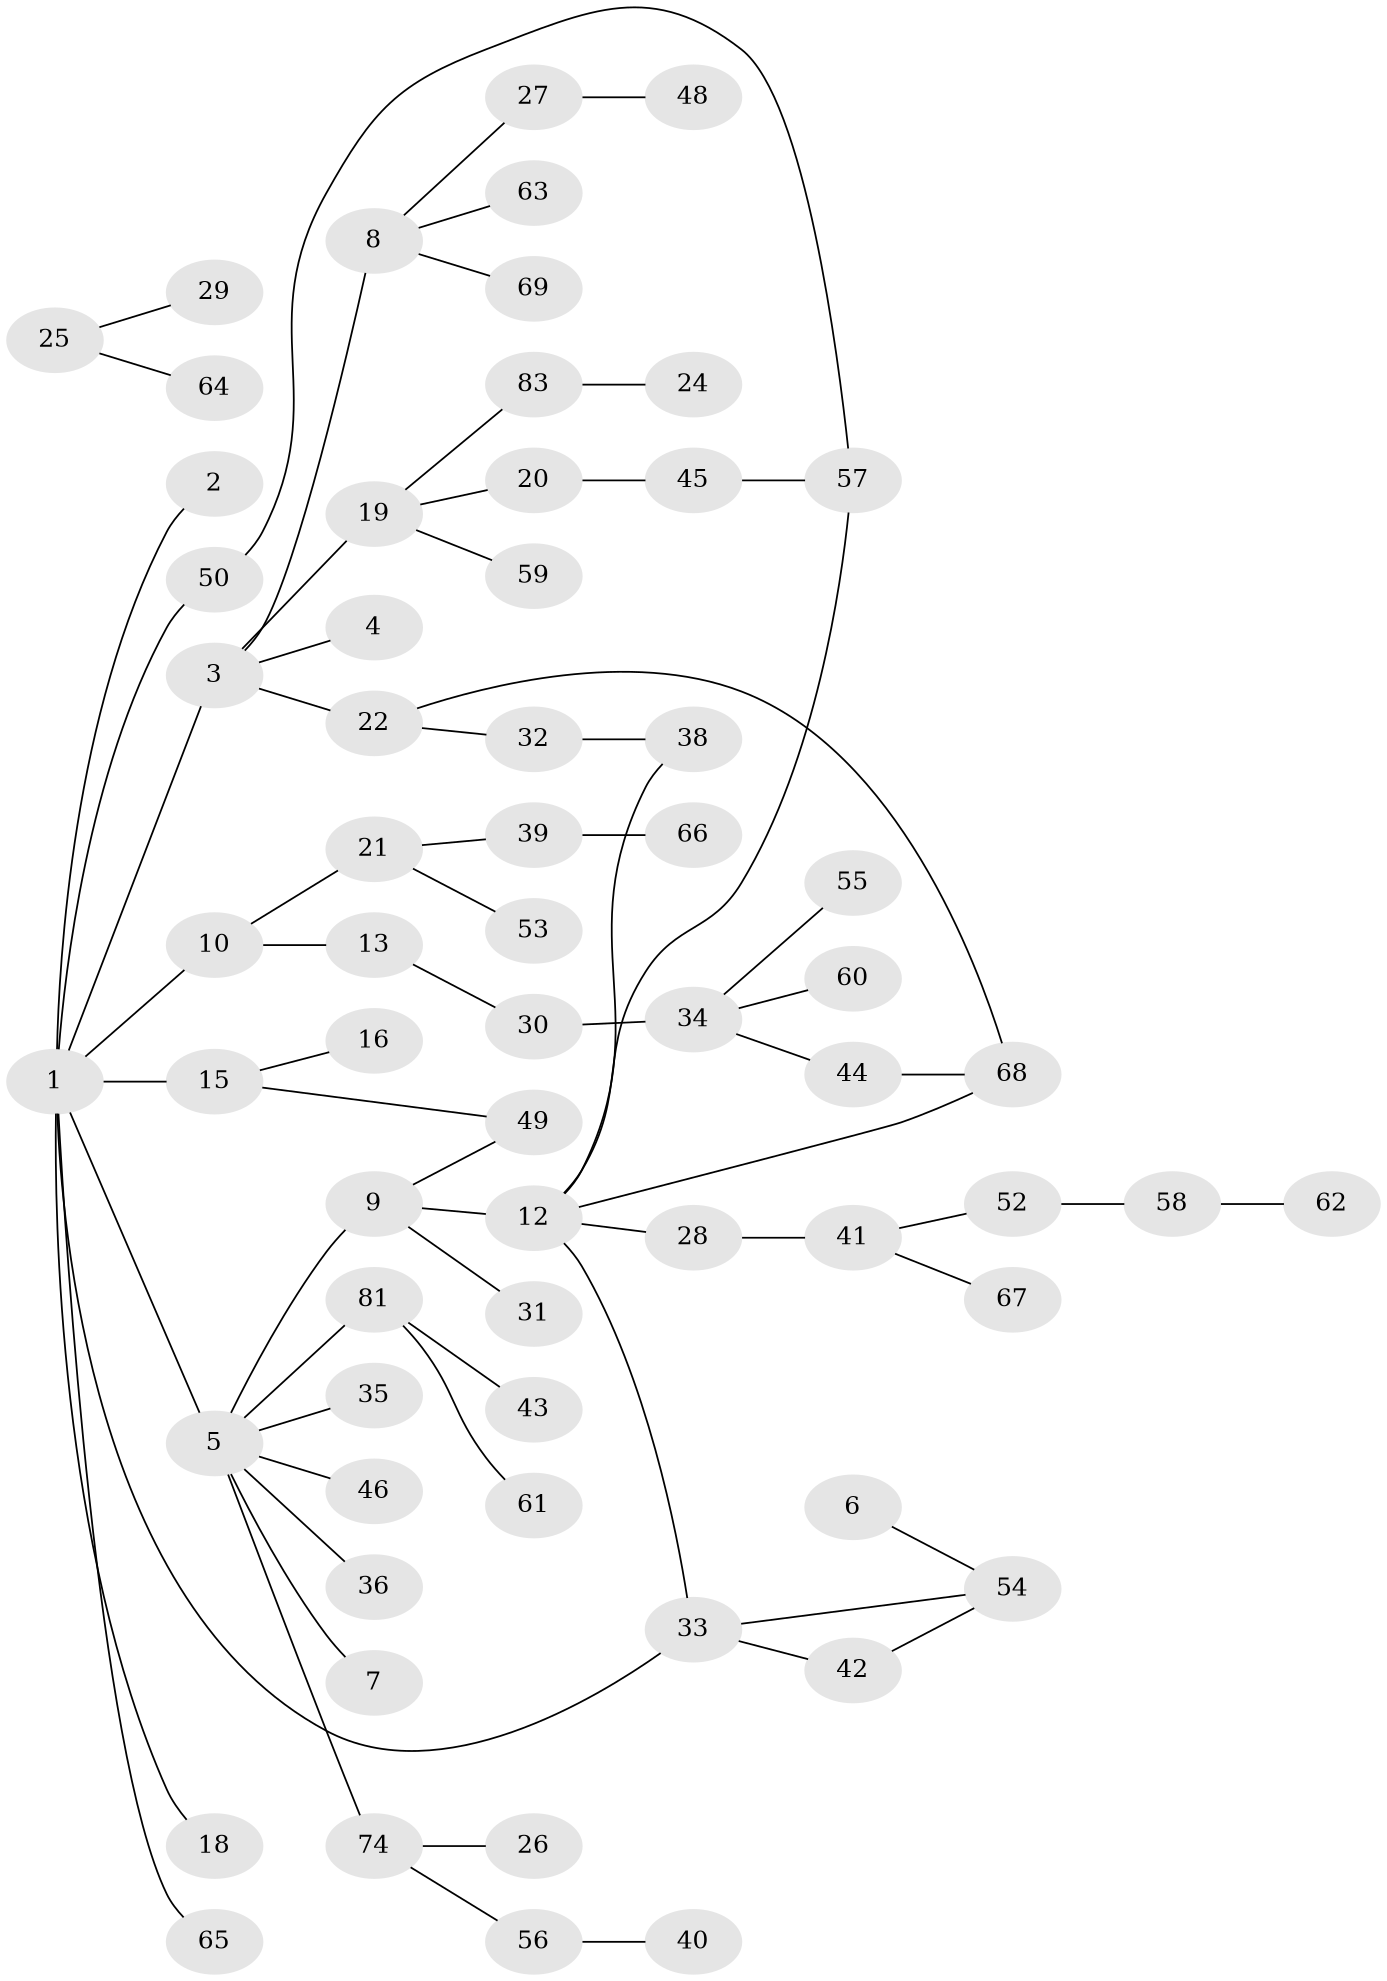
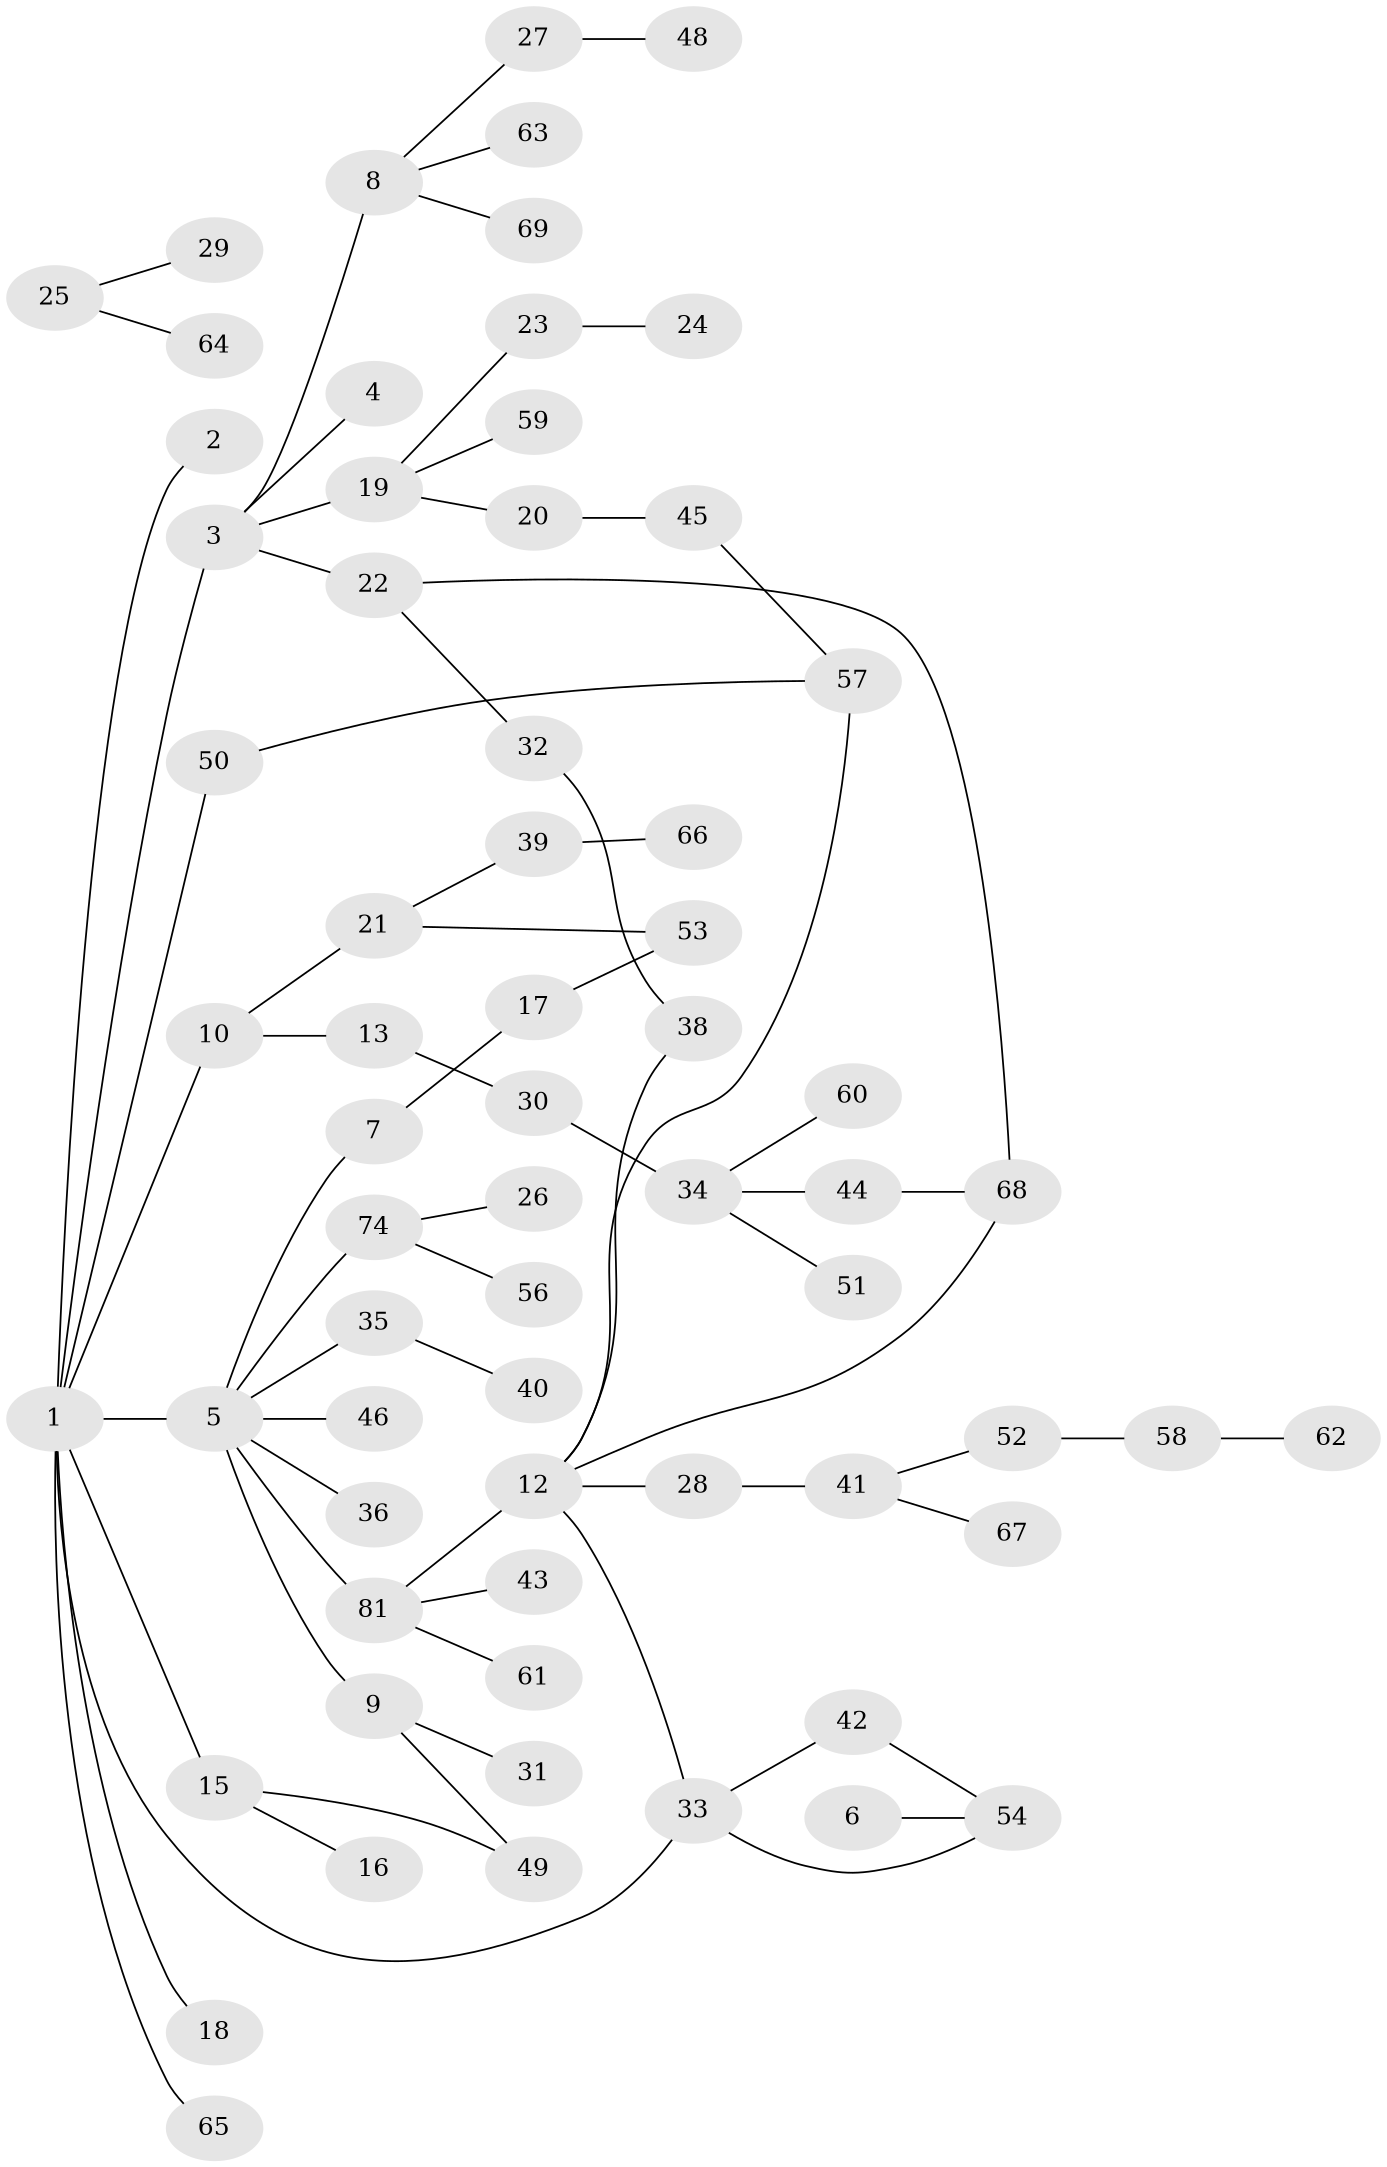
node "83": label "83" -> "23"
node "55": label "55" -> "51"
node "17": added
edge "9" -- "12": now "81" -- "12"
edge "56" -- "40": now "35" -- "40"
